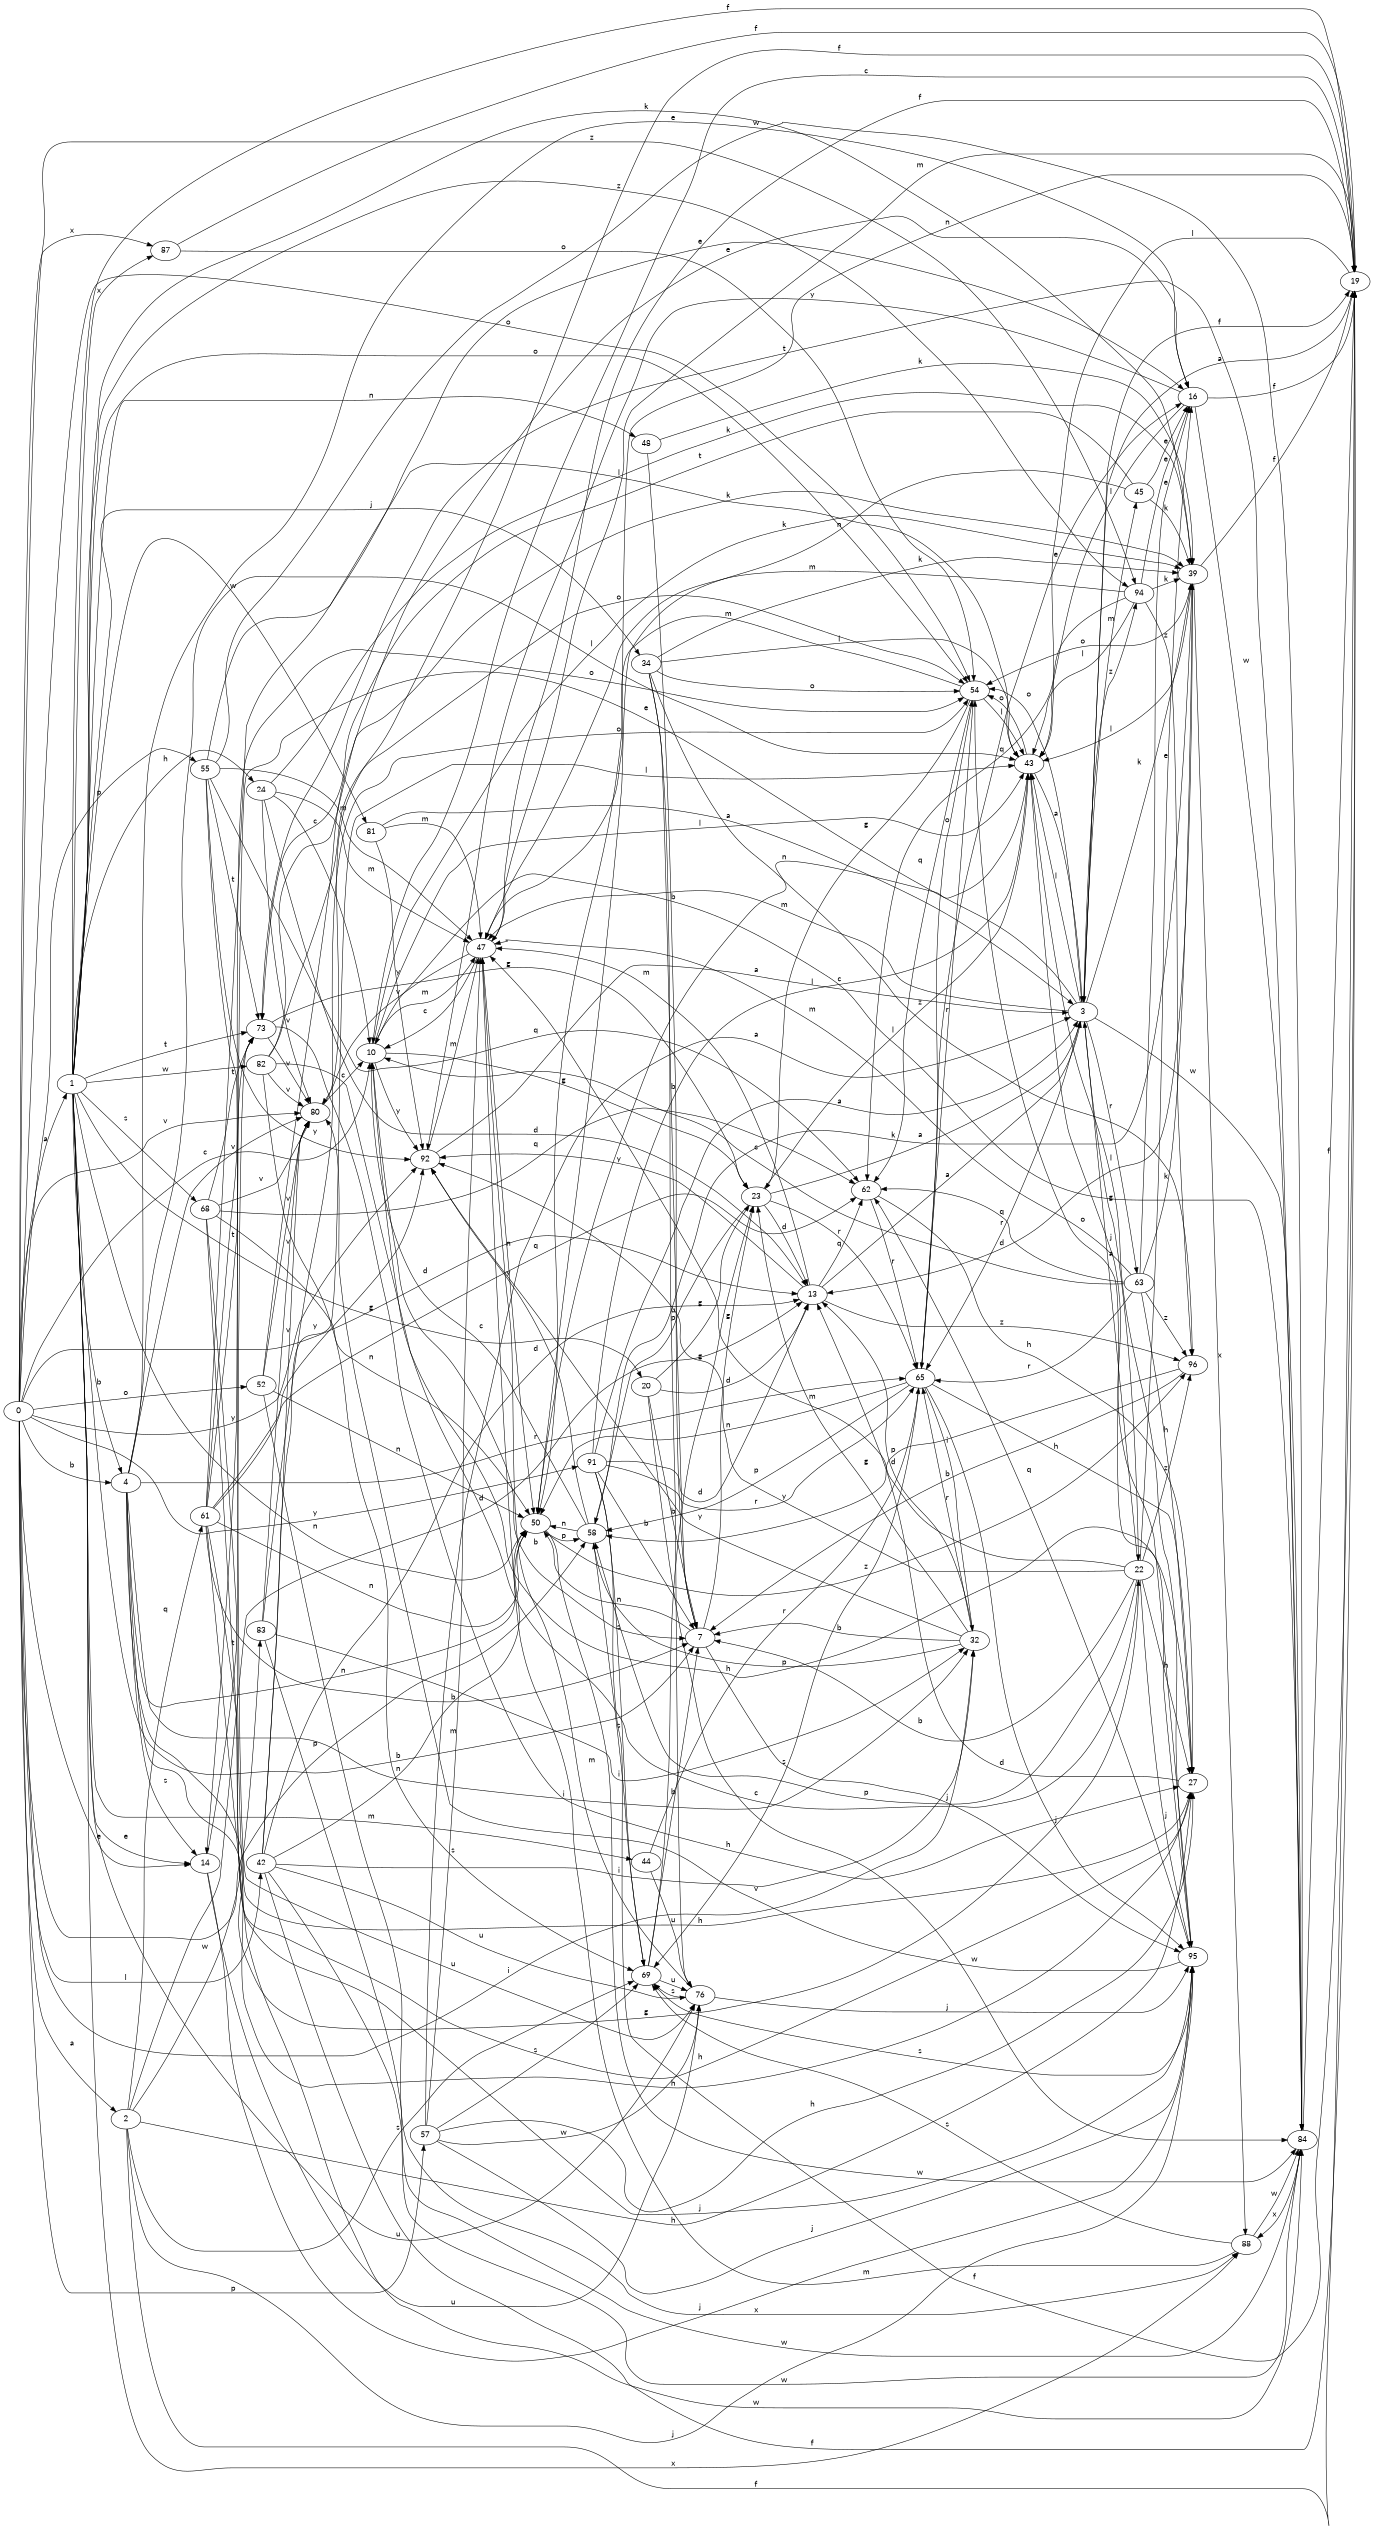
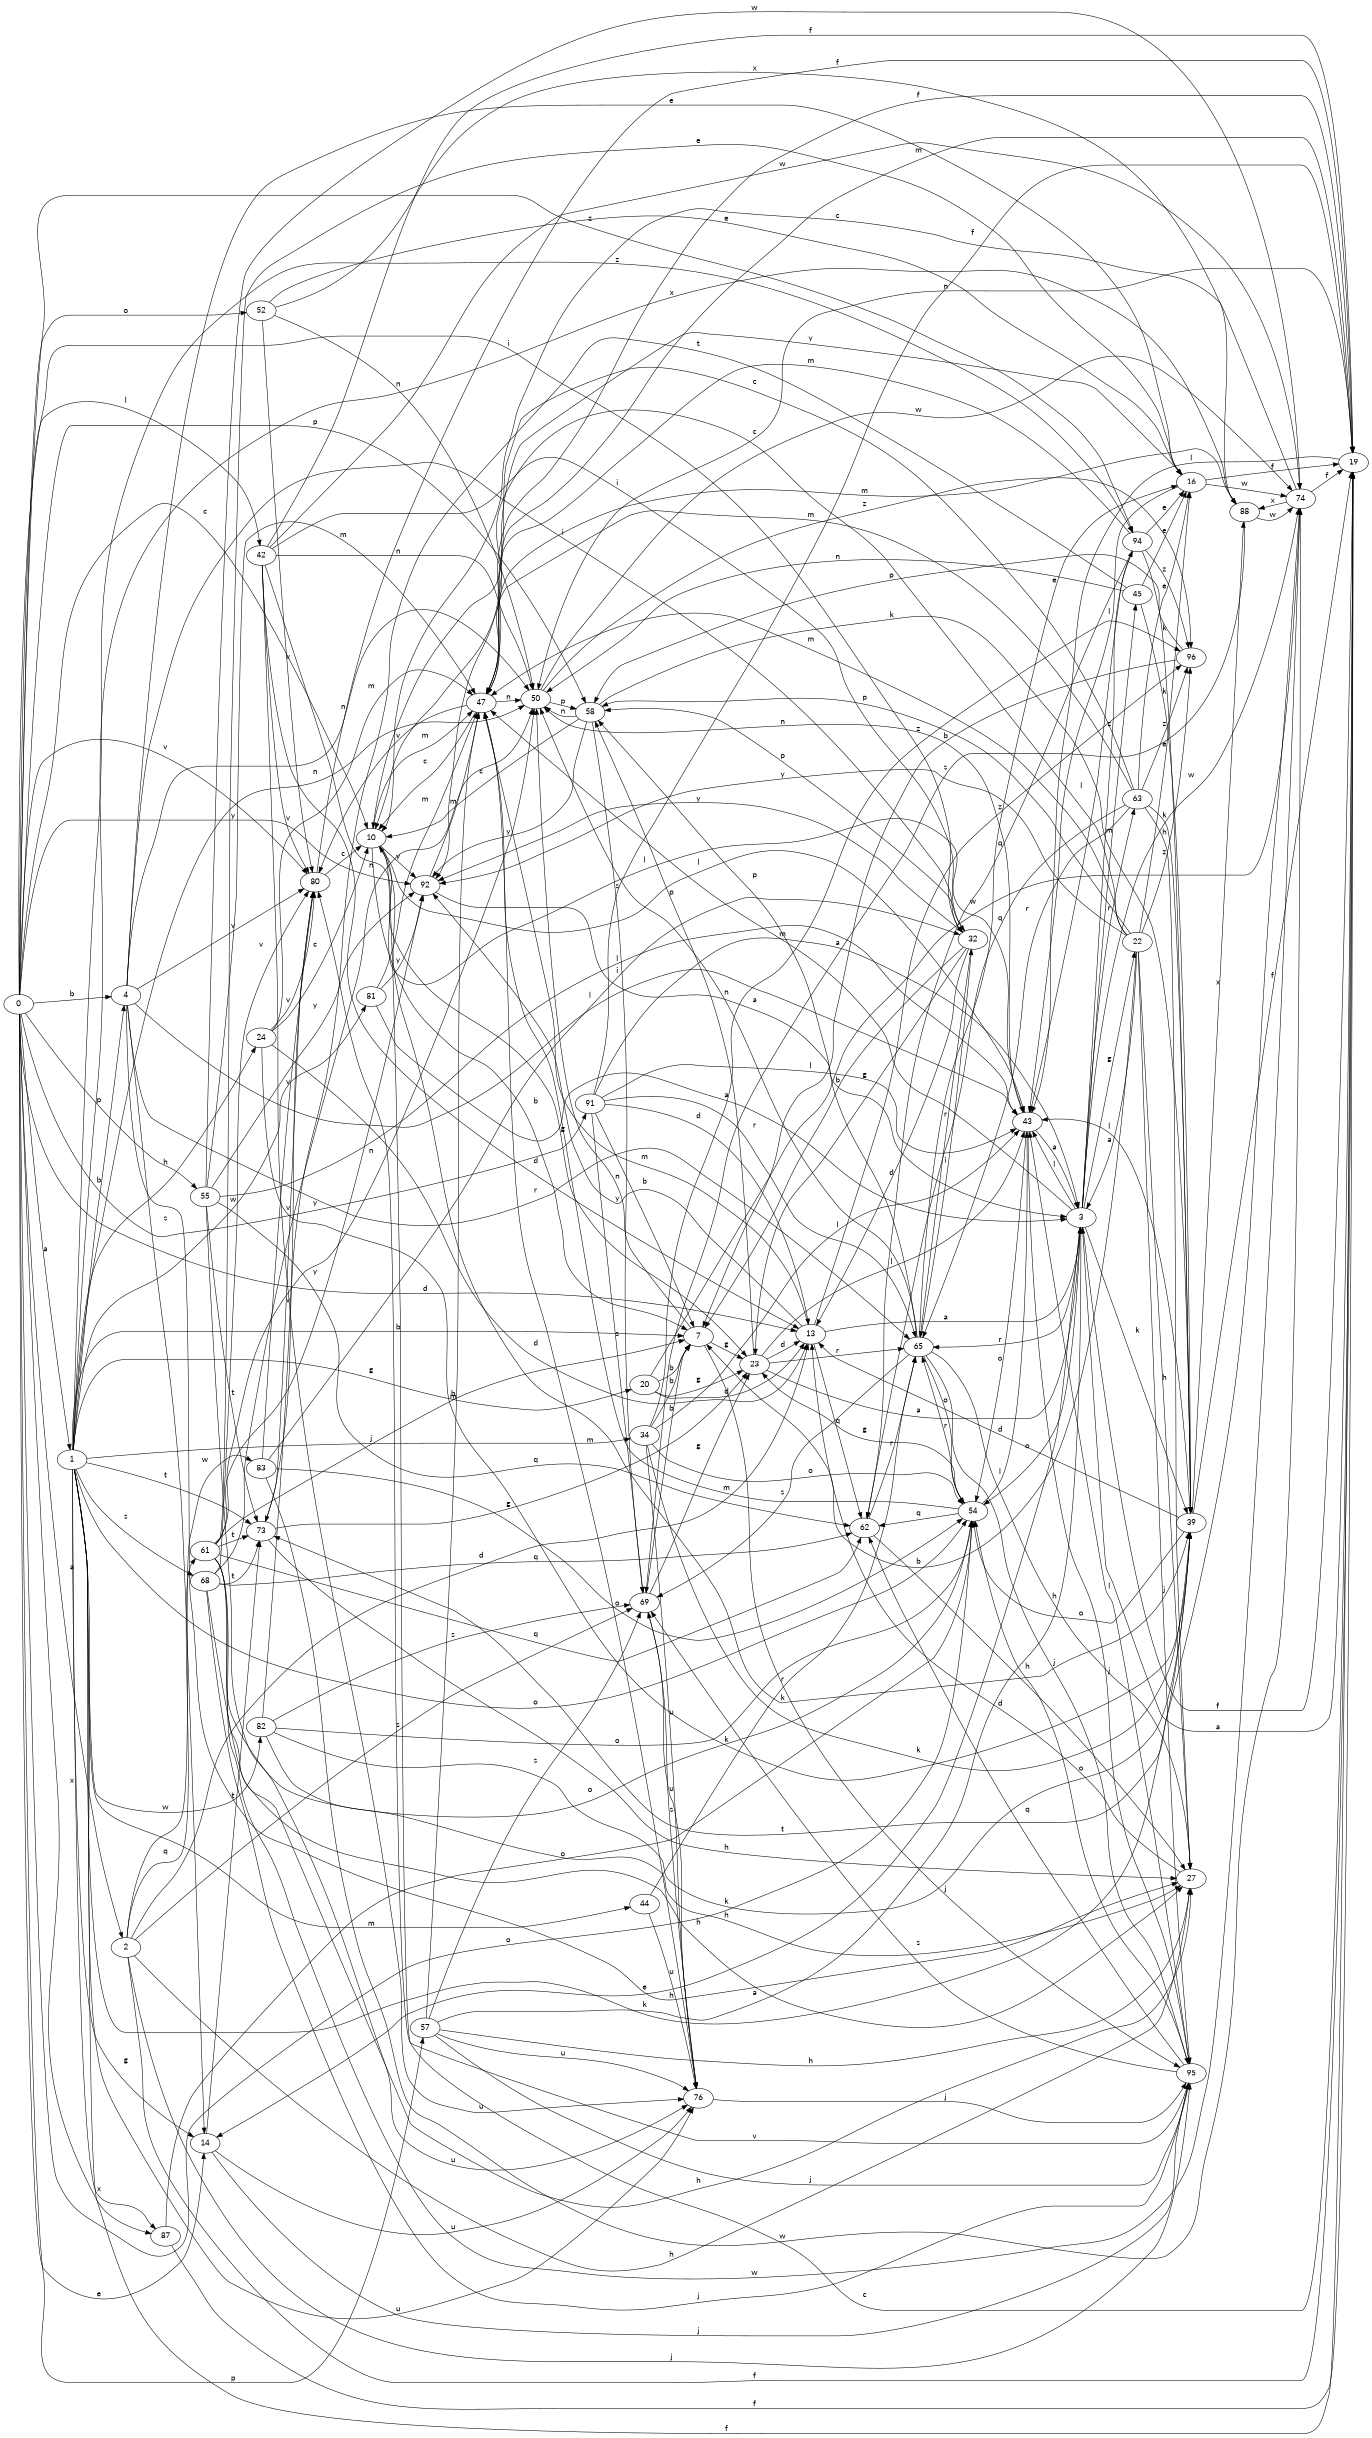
node "48": removed
edge "1" -> "14": label "e" -> "g"
edge "4" -> "22": removed, label "g"
edge "57" -> "76": label "w" -> "u"
node "84": label "84" -> "74"
